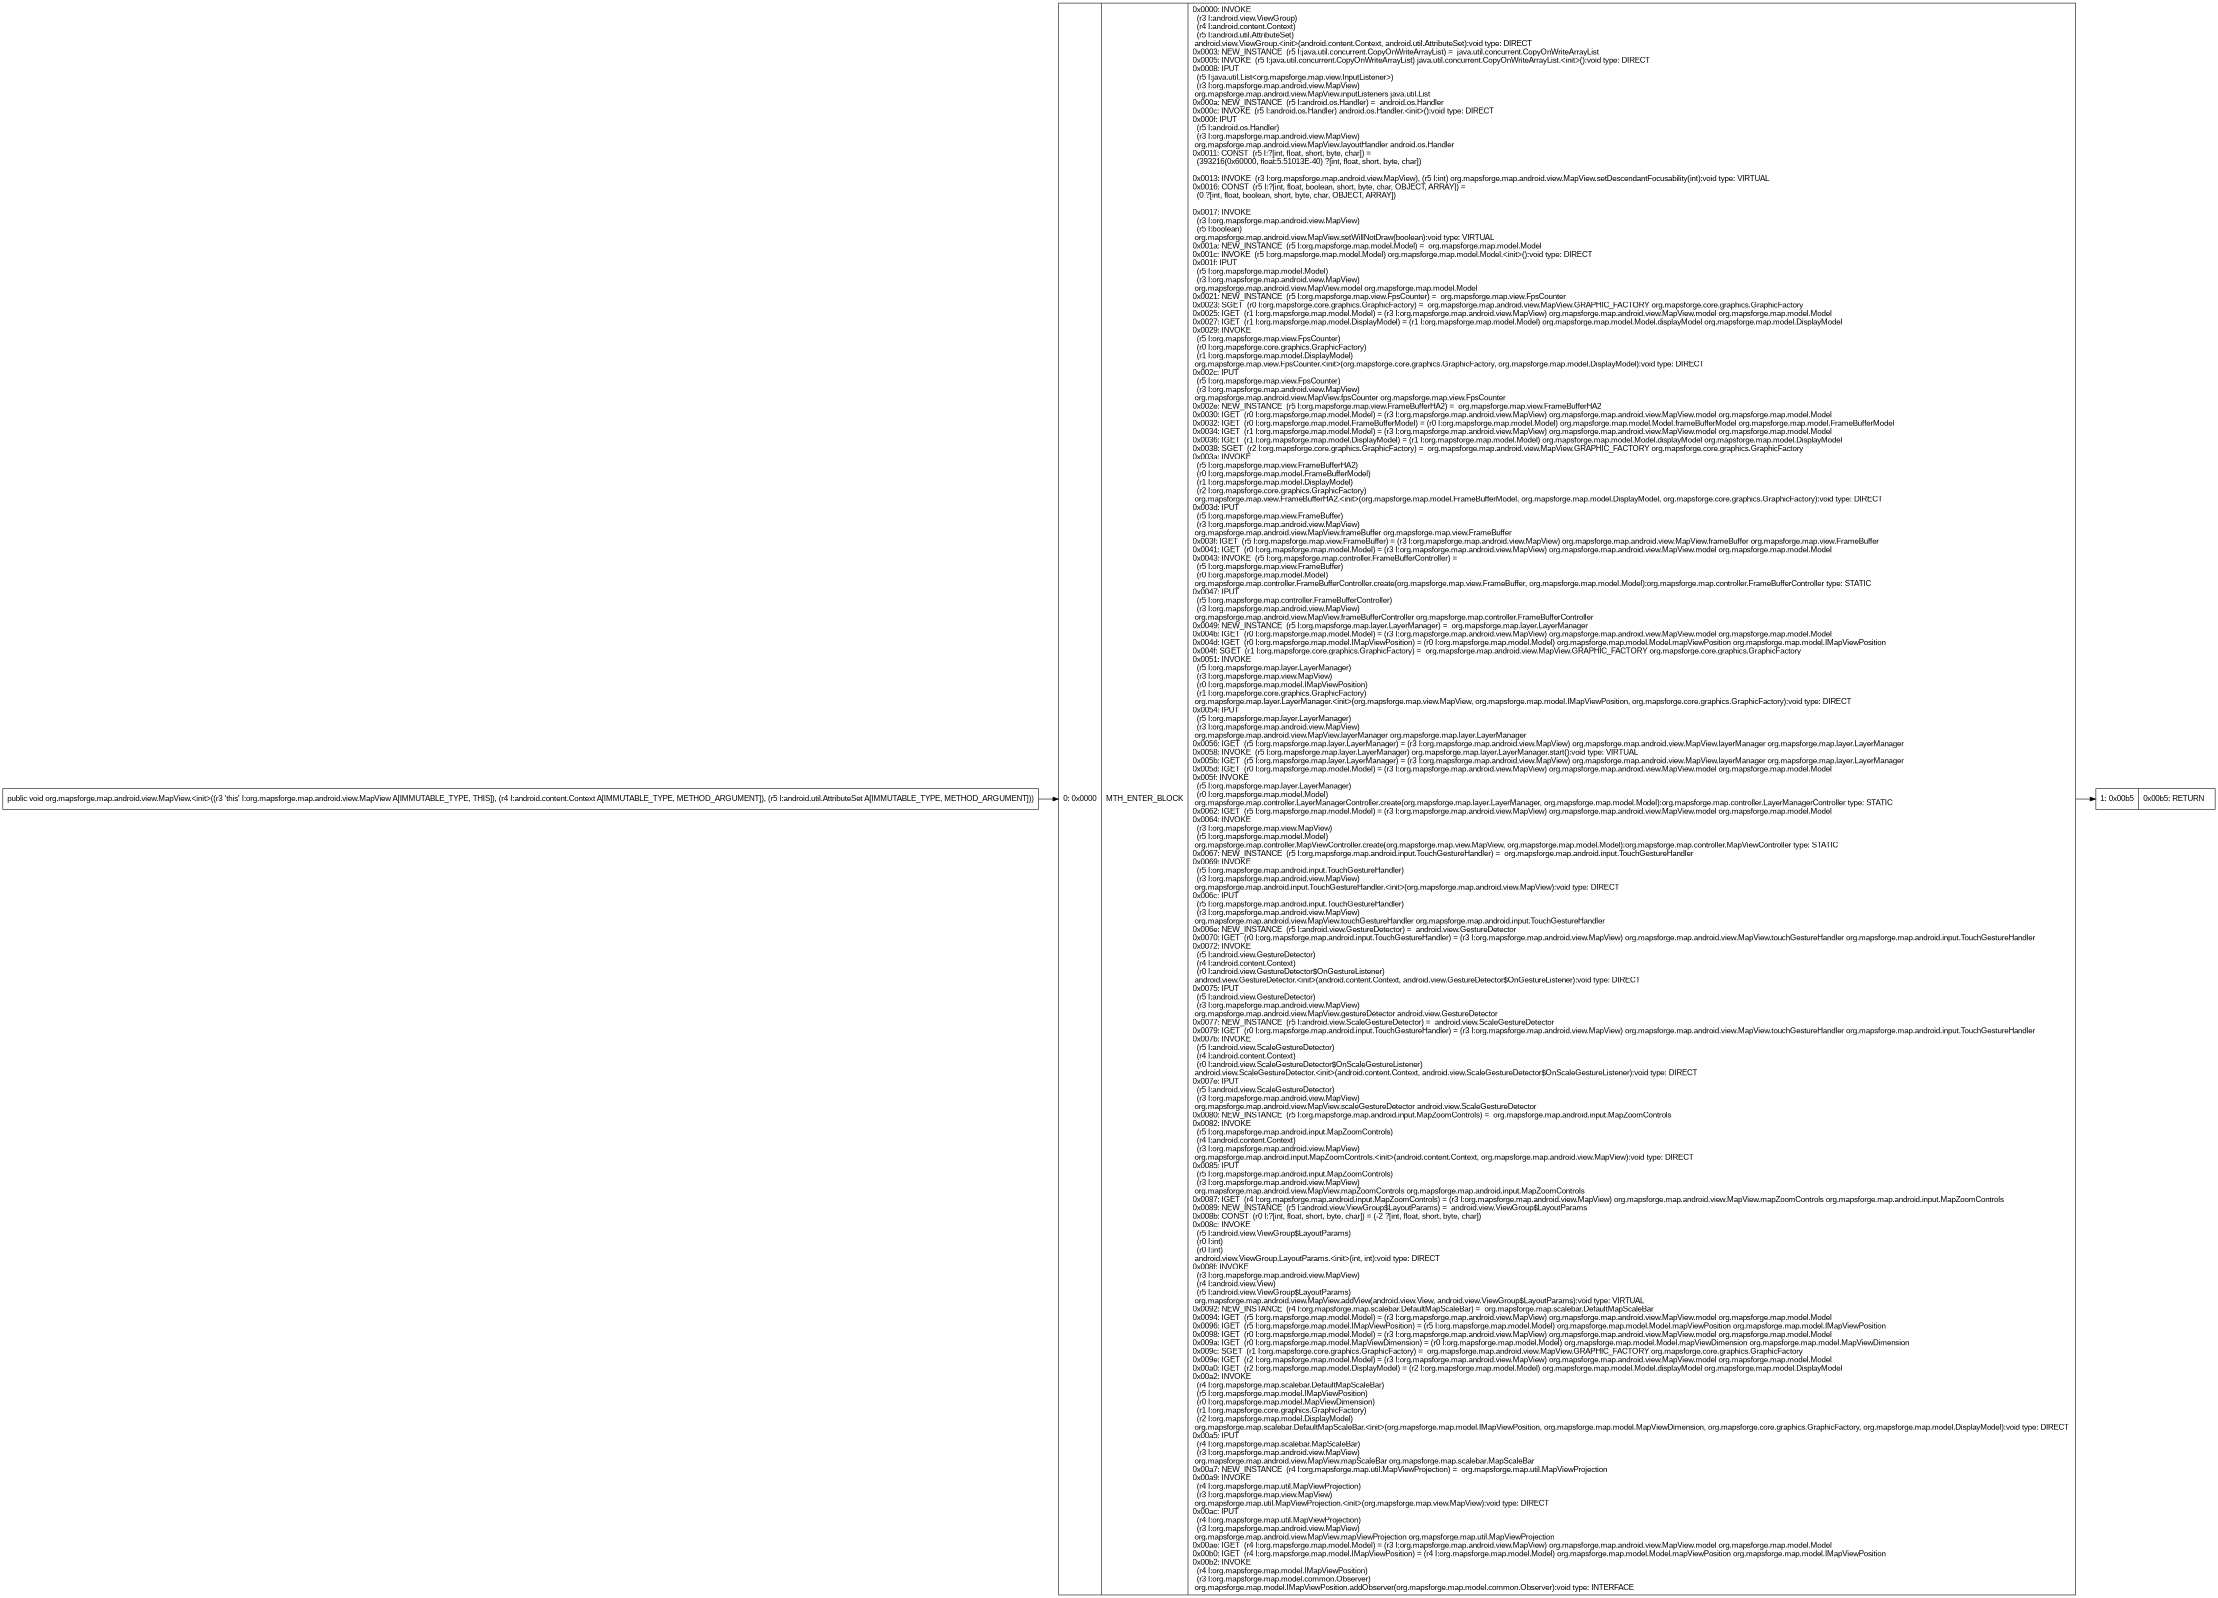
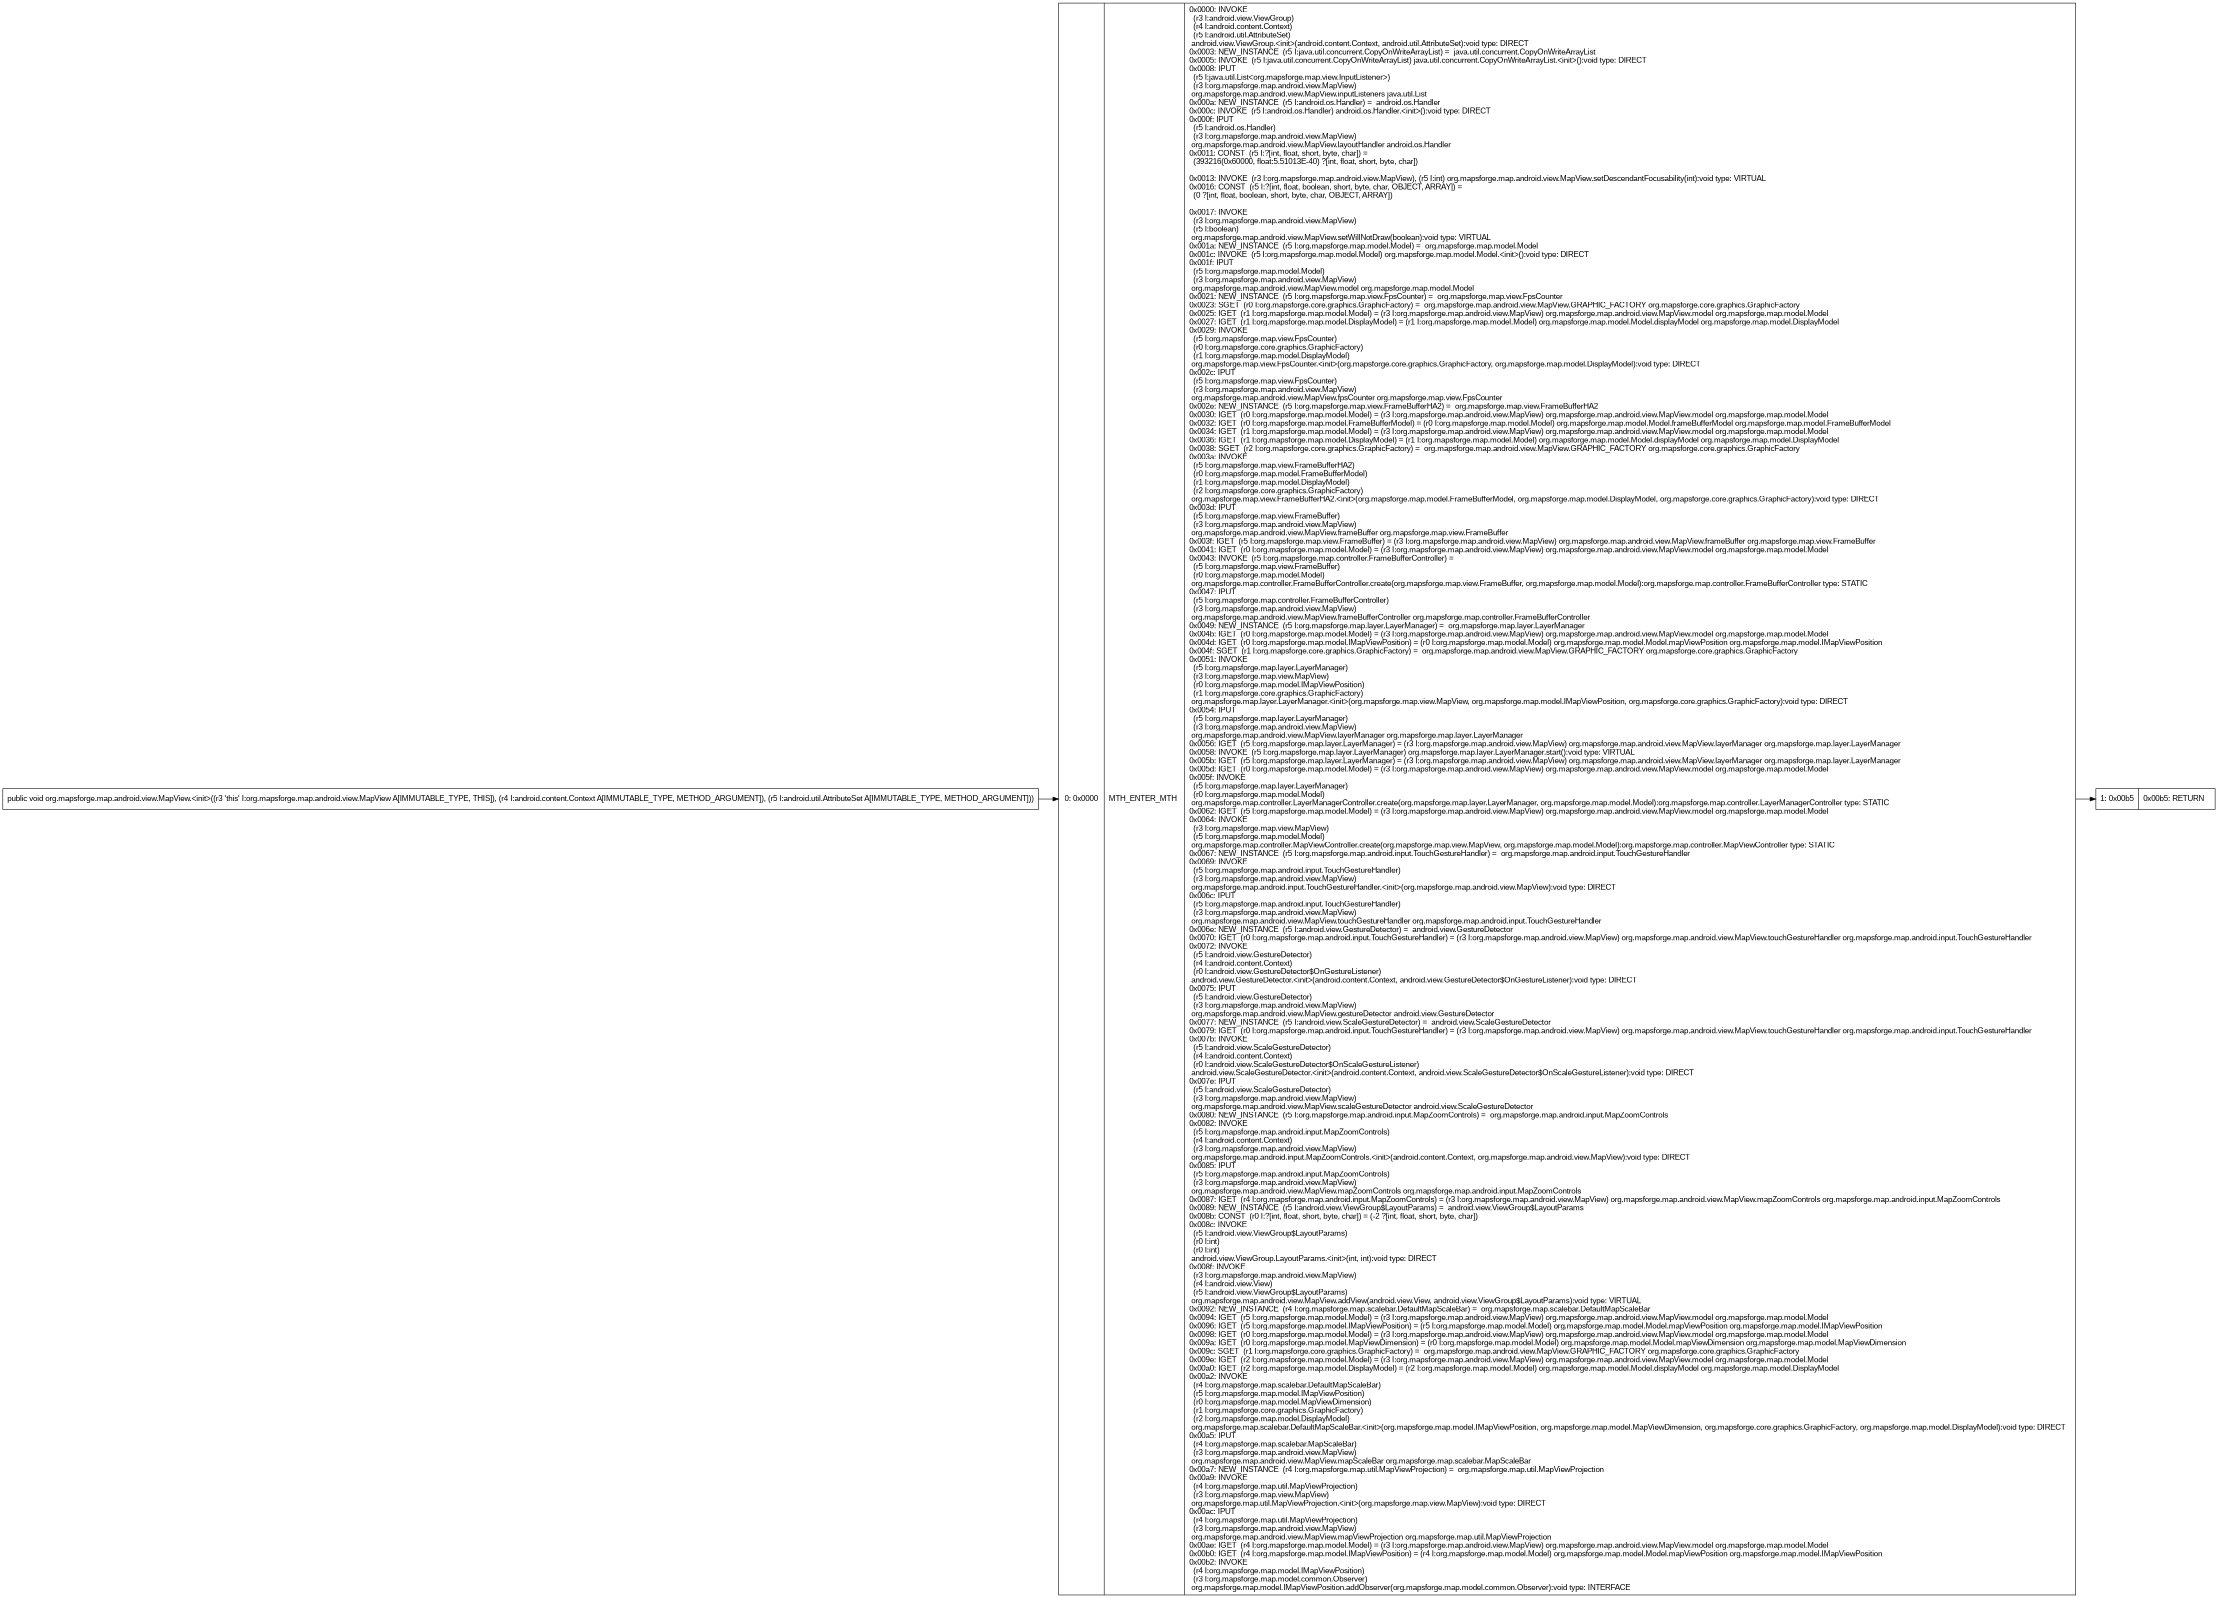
node "0: 0x0000": text "MTH_ENTER_BLOCK" -> "MTH_ENTER_MTH"
